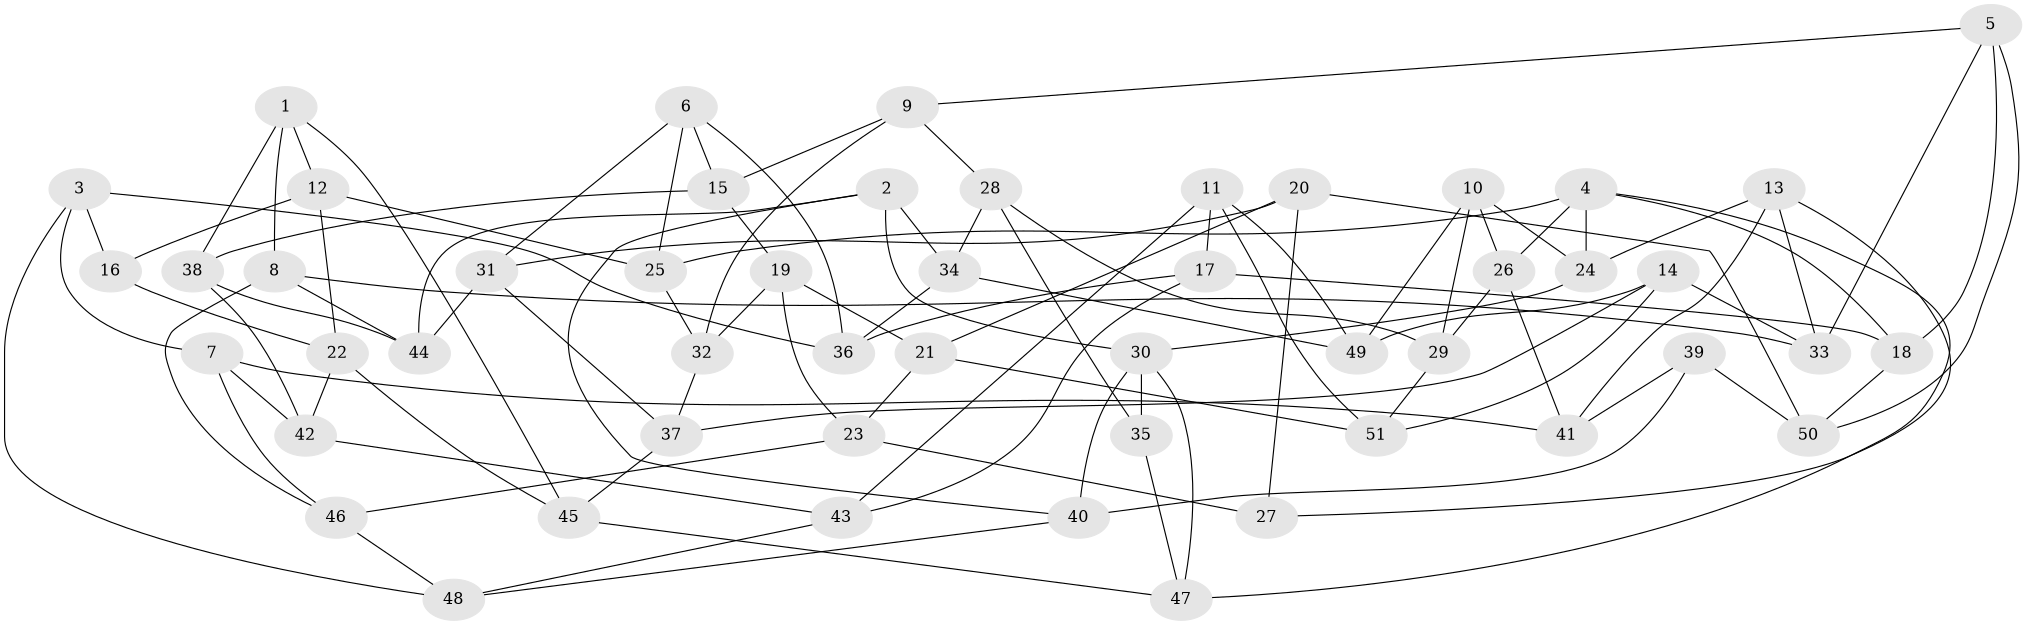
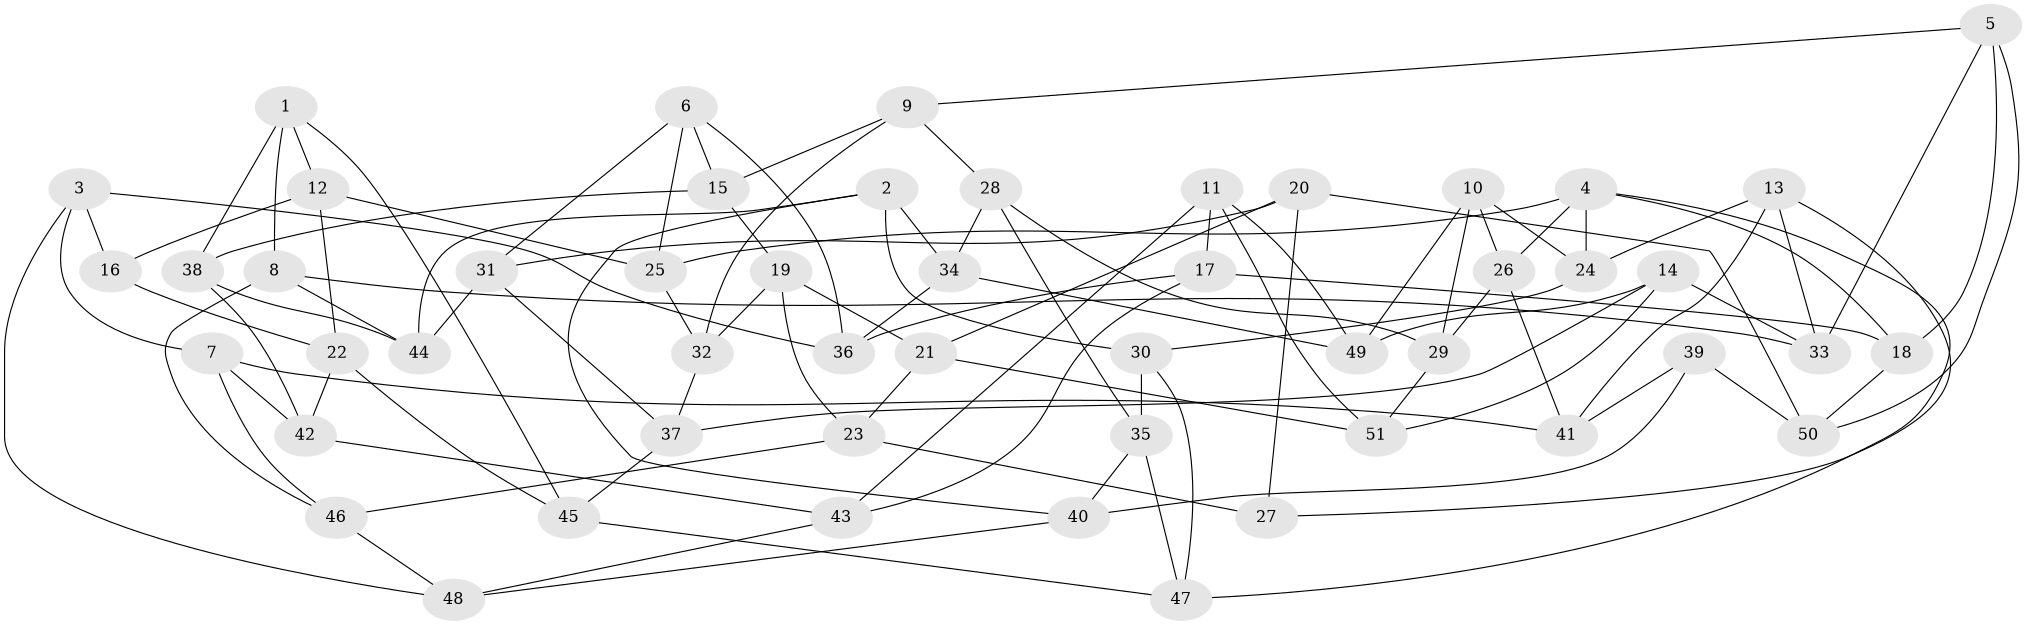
edge "30" -- "40": now "35" -- "40"
